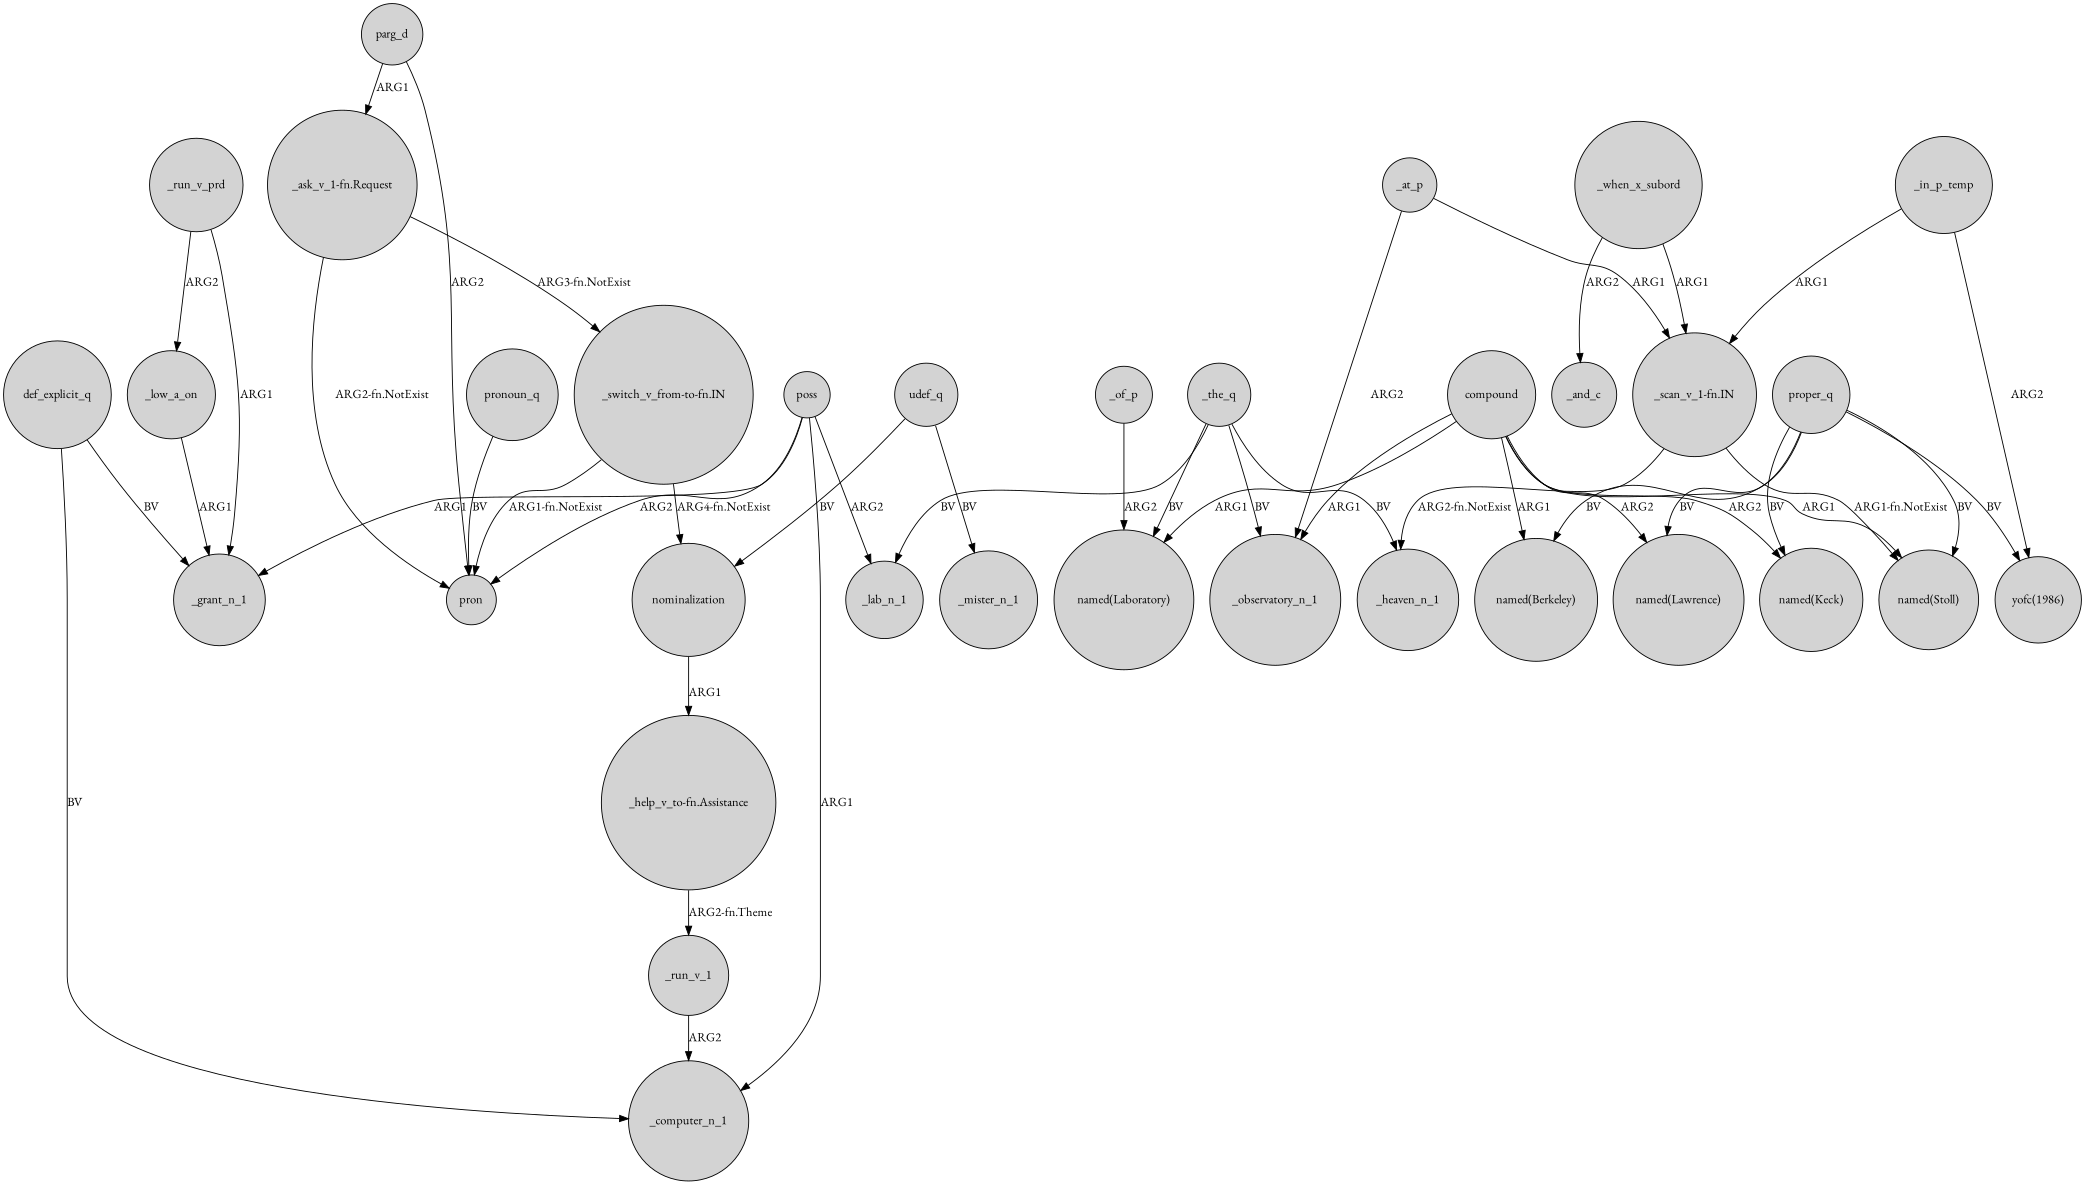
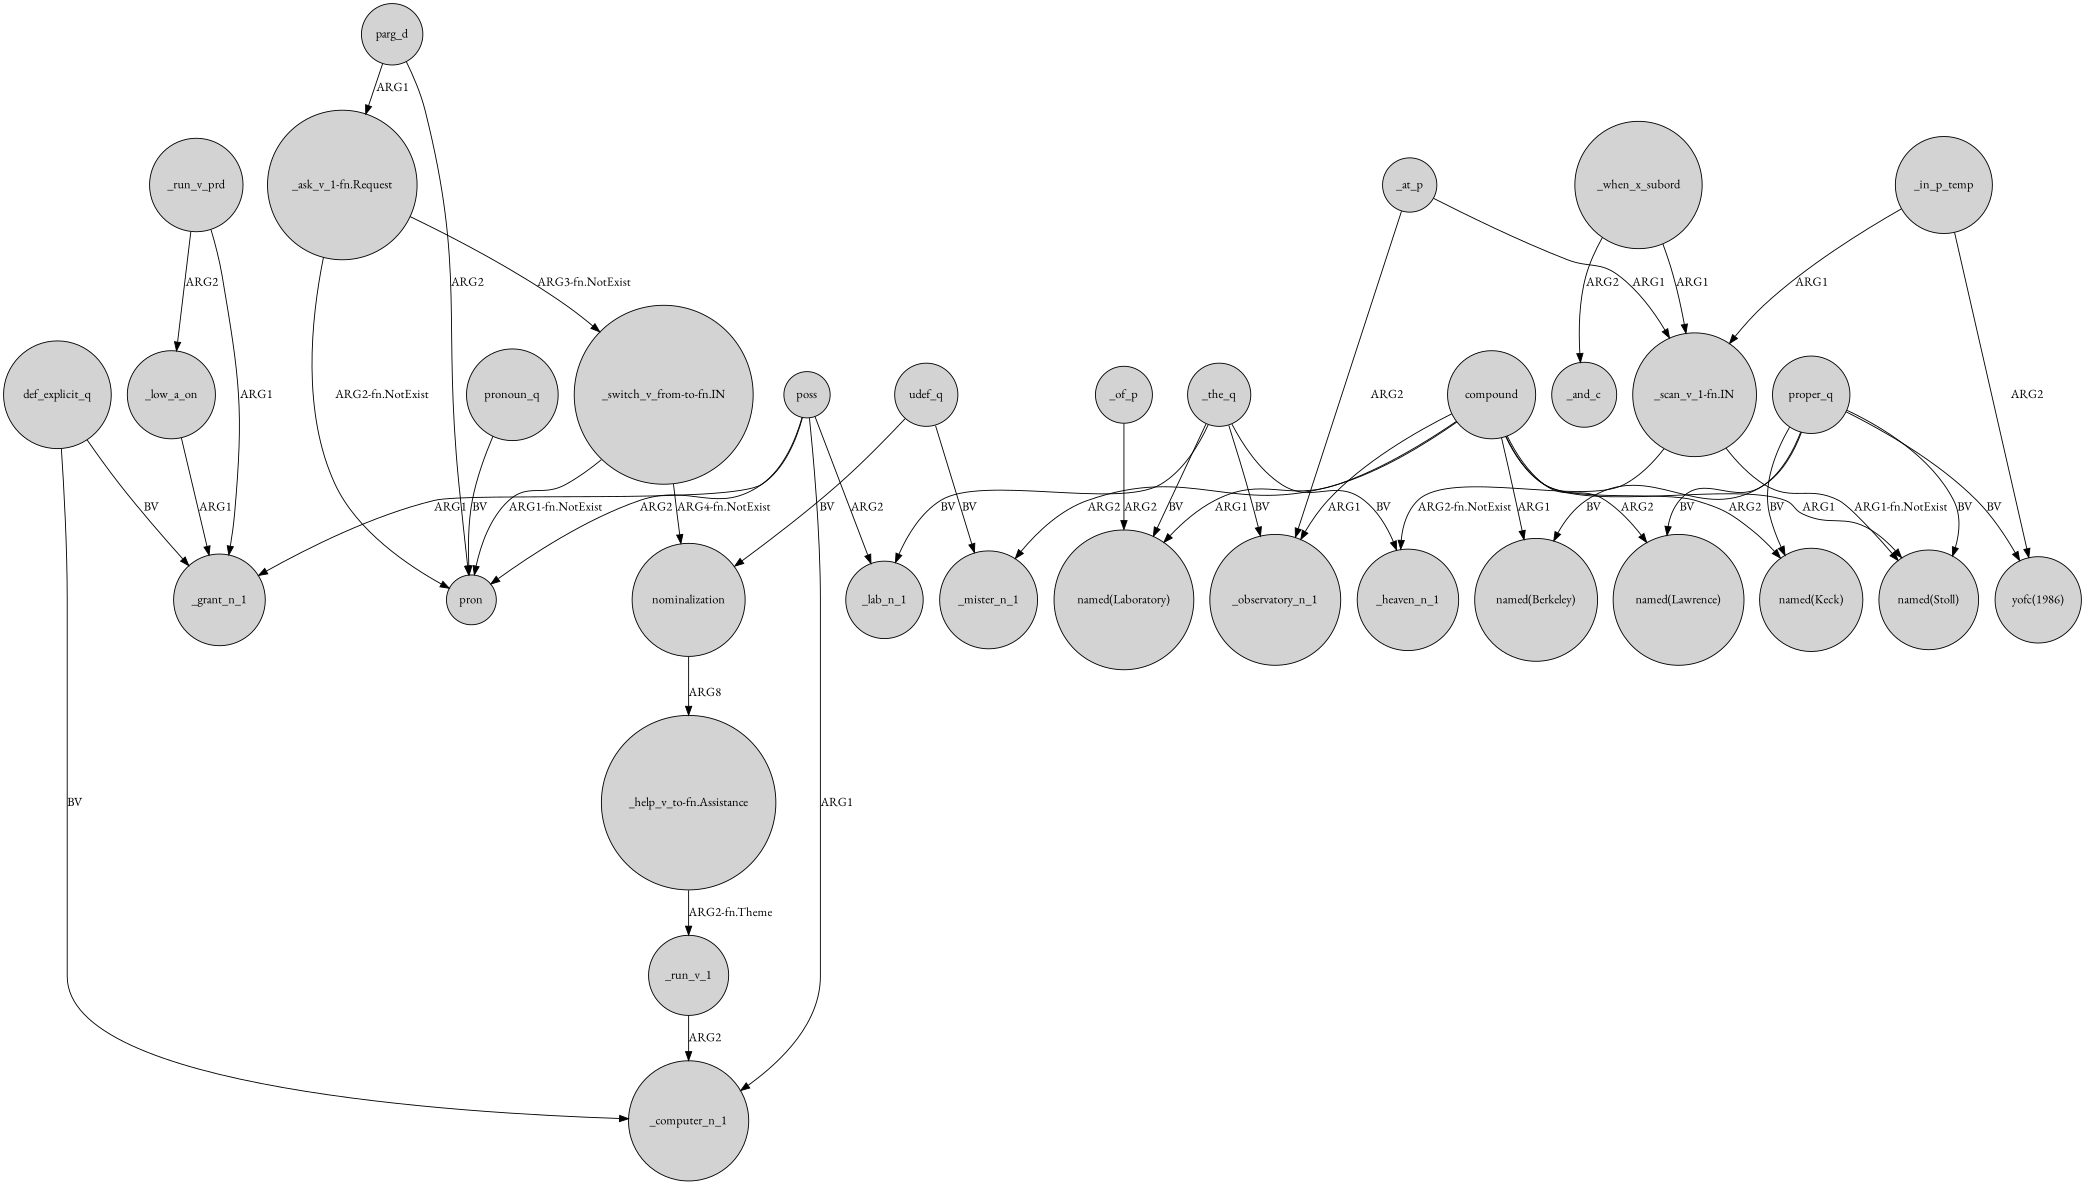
edge "compound" -> "_mister_n_1": added, label "ARG2"
edge "nominalization" -> "_help_v_to-fn.Assistance": label "ARG1" -> "ARG8"
